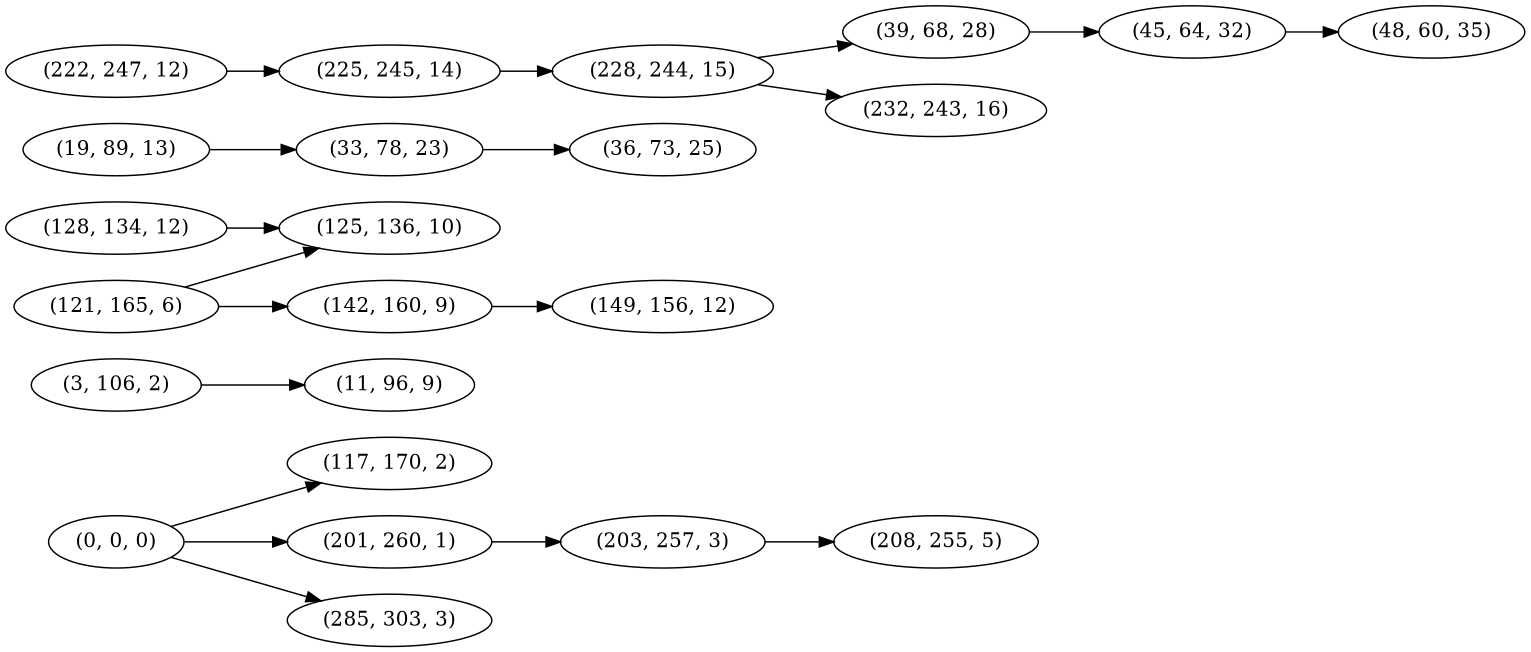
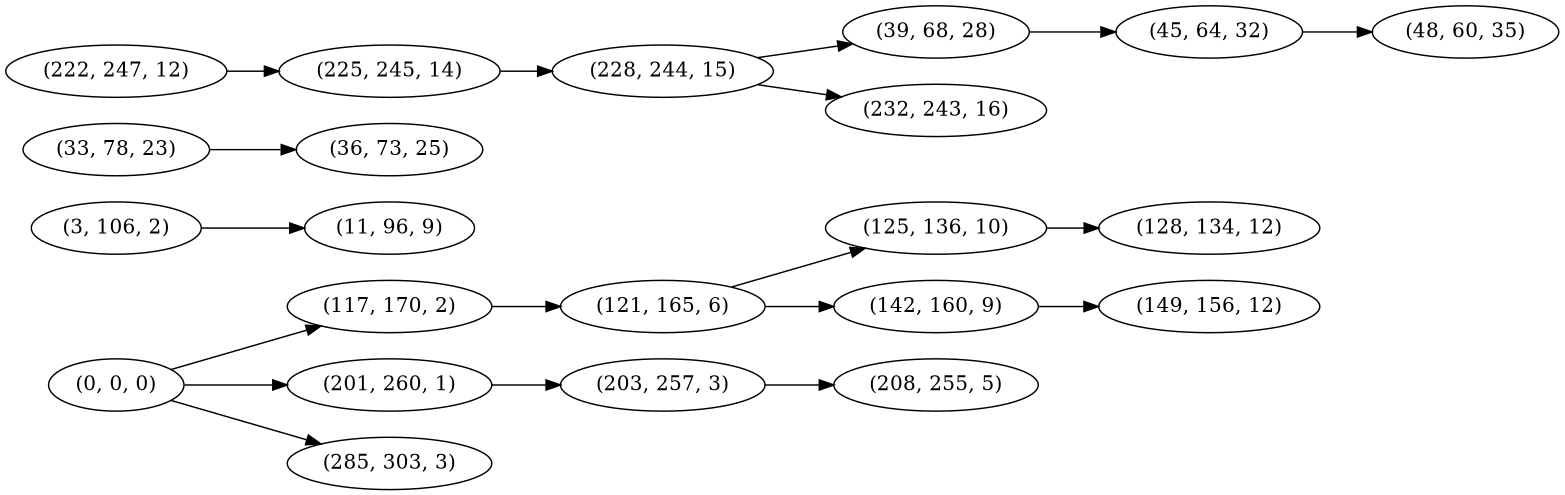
node "(19, 89, 13)": removed
edge "(128, 134, 12)" -> "(125, 136, 10)": reversed
edge "(117, 170, 2)" -> "(121, 165, 6)": added
